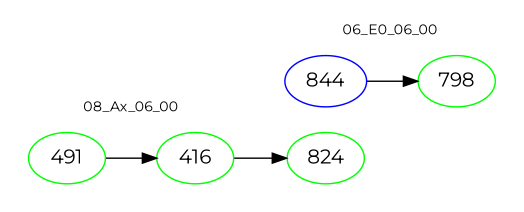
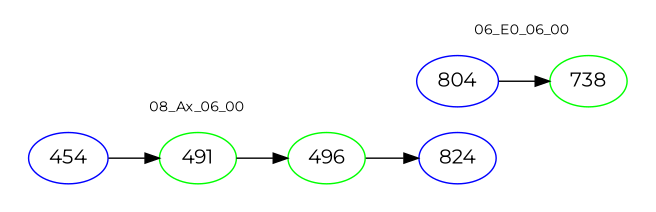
node "844": label "844" -> "804"
node "798": label "798" -> "738"
node "454": added
node "416": label "416" -> "496"
node "824": color green -> blue
